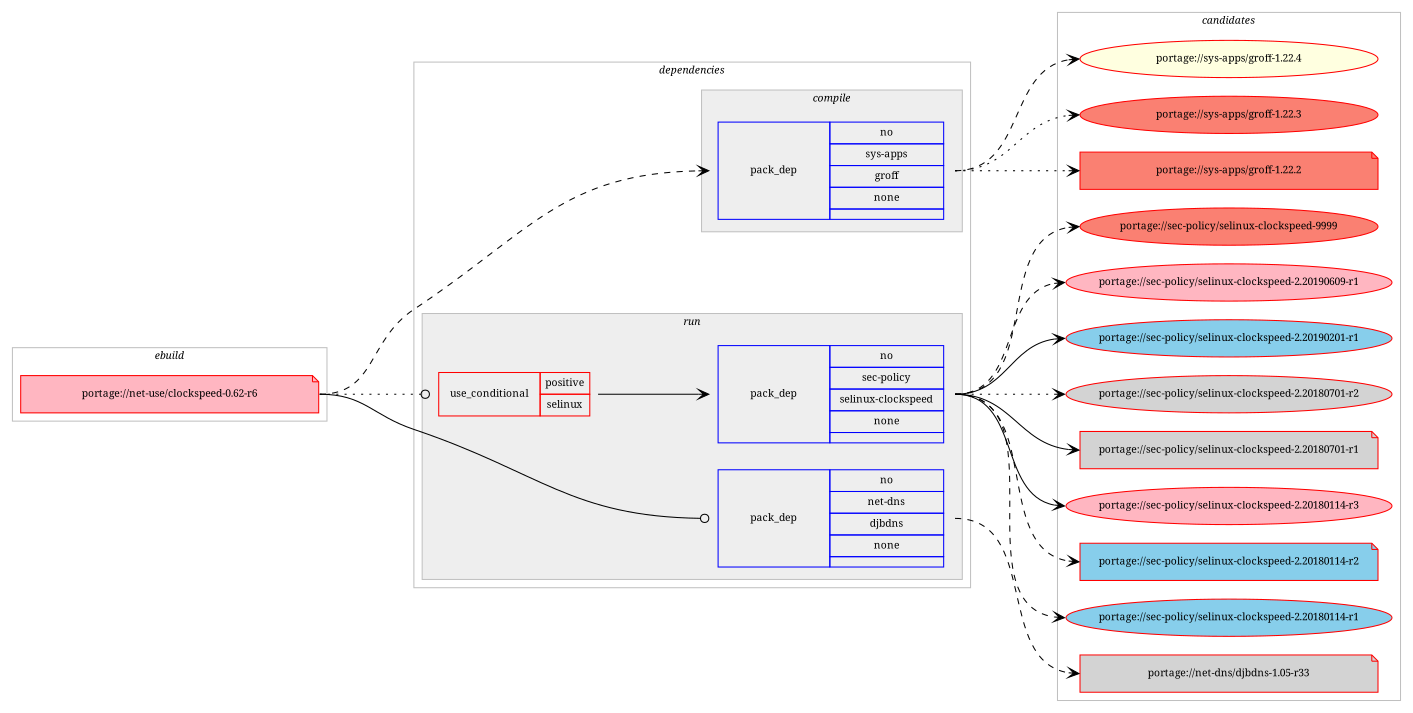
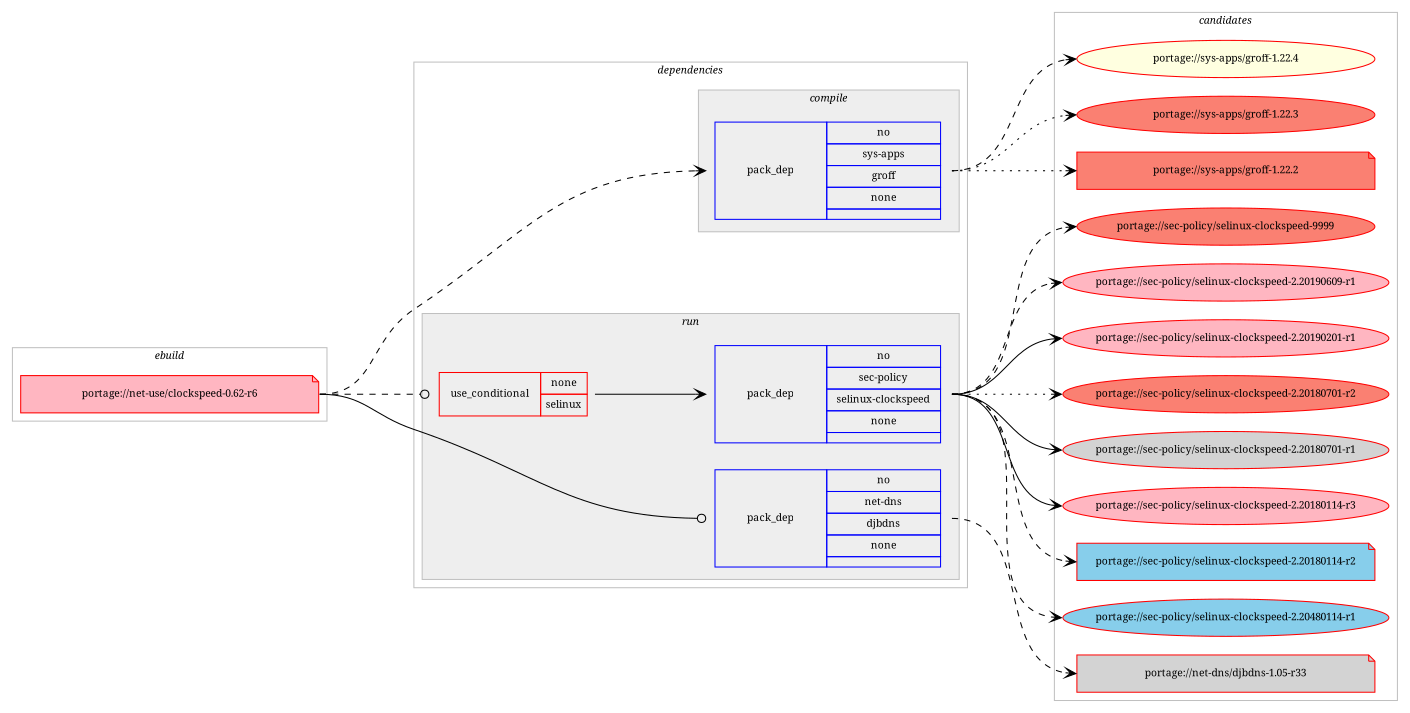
node "portage://sec-policy/selinux-clockspeed-2.20190201-r1": fillcolor skyblue -> lightpink
node "use_conditional": text "positive" -> "none"
edge "portage://net-use/clockspeed-0.62-r6" -> "use_conditional": style dotted -> dashed
node "portage://sec-policy/selinux-clockspeed-2.20180701-r2": fillcolor lightgrey -> salmon
node "portage://sec-policy/selinux-clockspeed-2.20180701-r1": shape note -> ellipse
node "portage://sec-policy/selinux-clockspeed-2.20180114-r1": label "portage://sec-policy/selinux-clockspeed-2.20180114-r1" -> "portage://sec-policy/selinux-clockspeed-2.20480114-r1"
